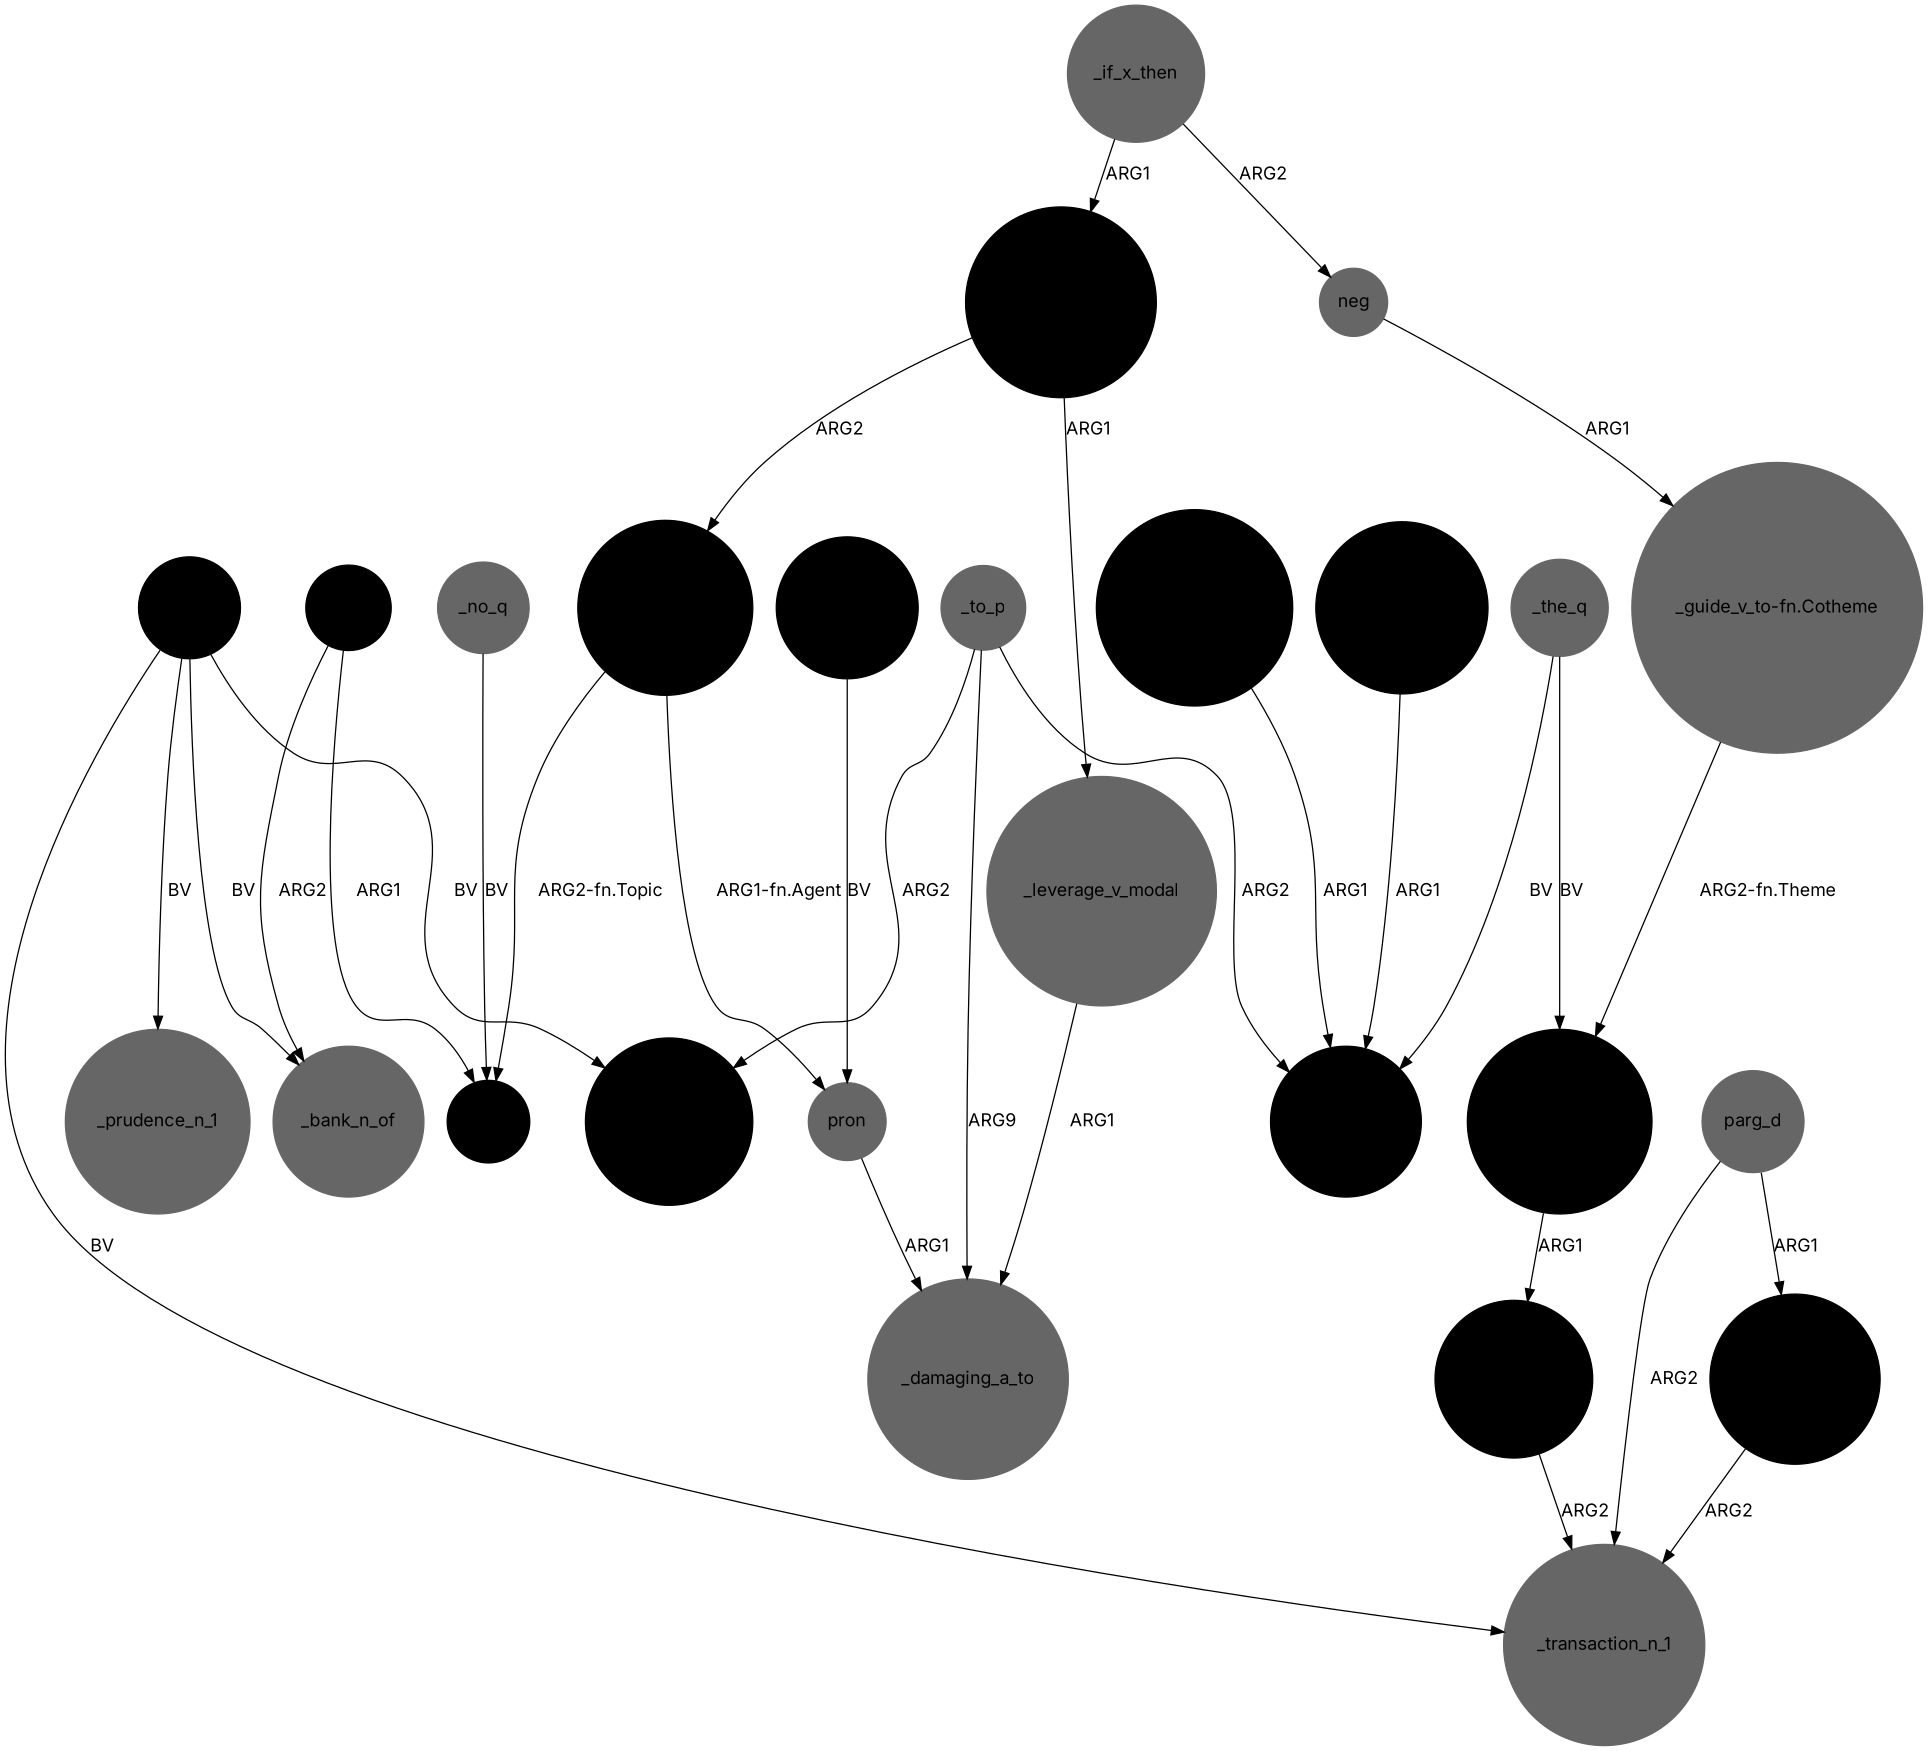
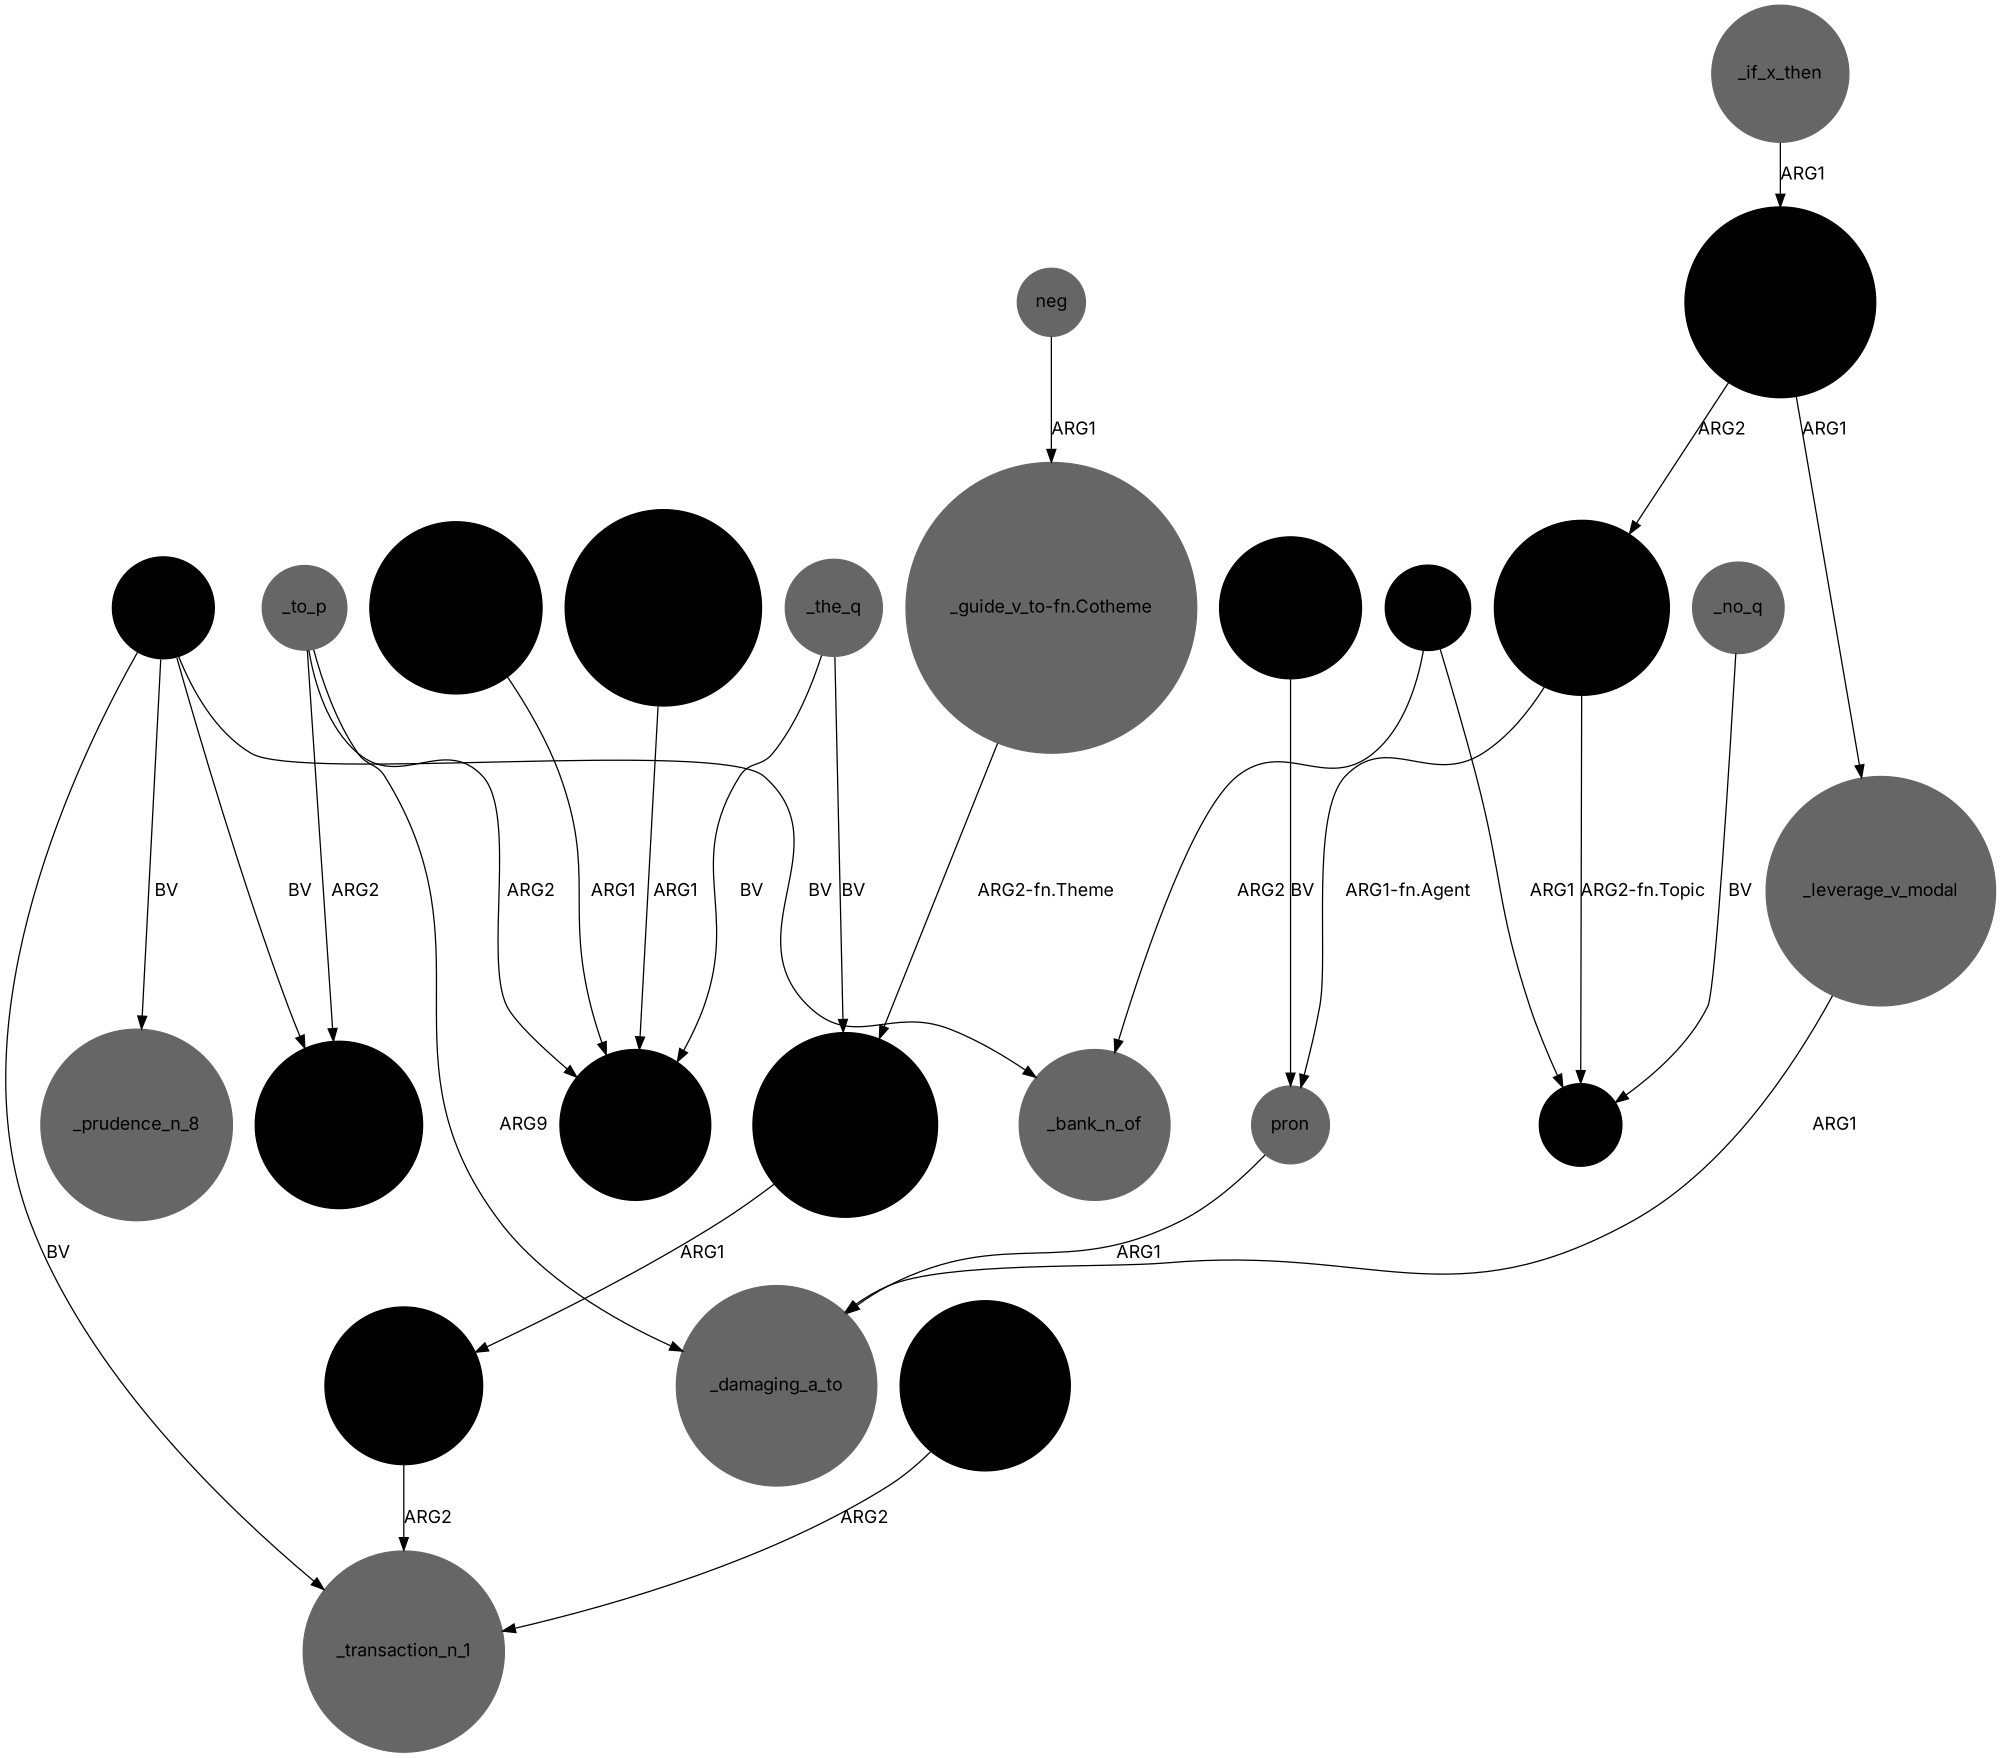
edge "_if_x_then" -> "neg": removed, label "ARG2"
node "_prudence_n_1": label "_prudence_n_1" -> "_prudence_n_8"
node "parg_d": removed
